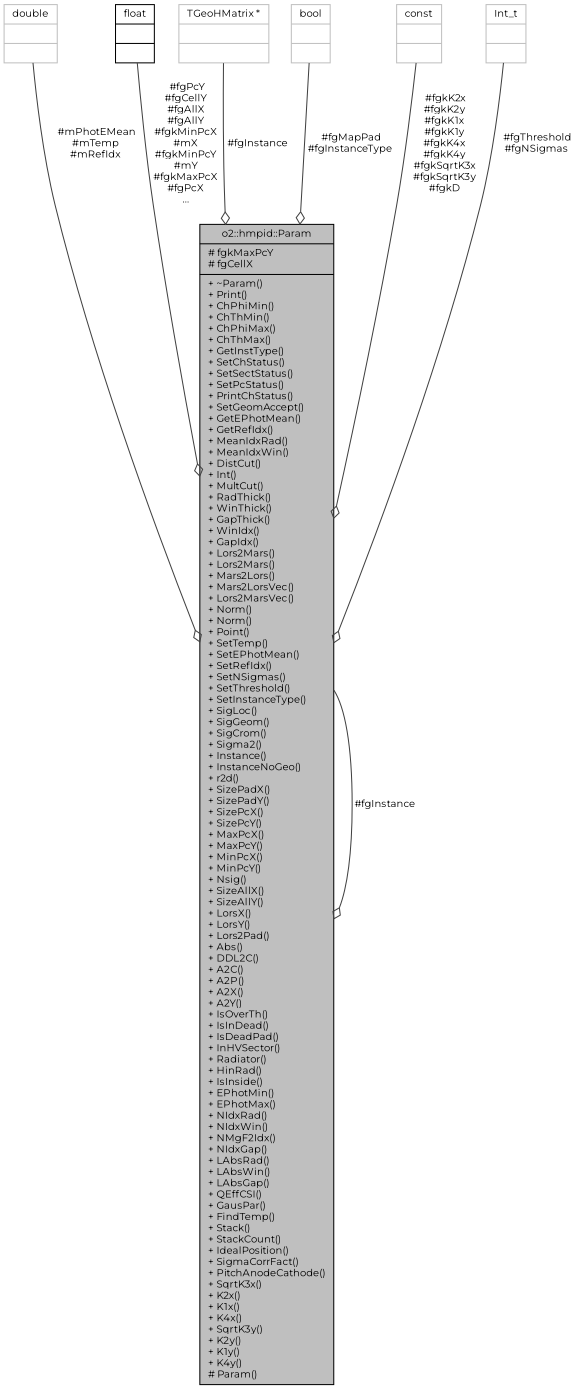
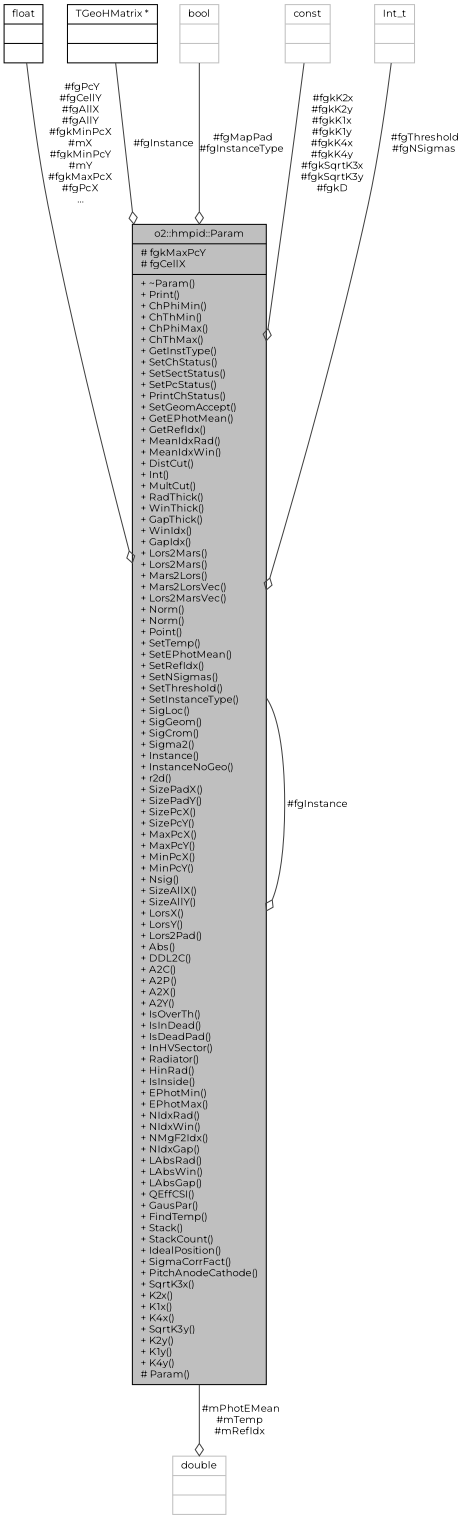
node "TGeoHMatrix *": color grey75 -> black
edge "double" -> "o2::hmpid::Param": reversed
